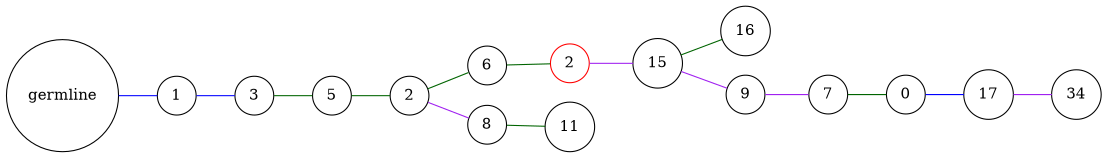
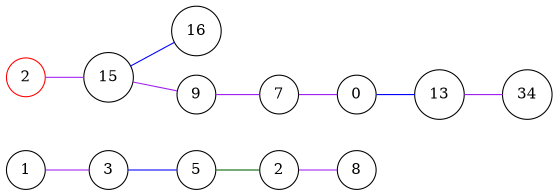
edge "16" -- "15": color darkgreen -> blue
node "6": removed
edge "7" -- "0": color darkgreen -> purple
node "17": label "17" -> "13"
node "germline": removed
edge "1" -- "3": color blue -> purple
edge "3" -- "5": color darkgreen -> blue
node "11": removed
